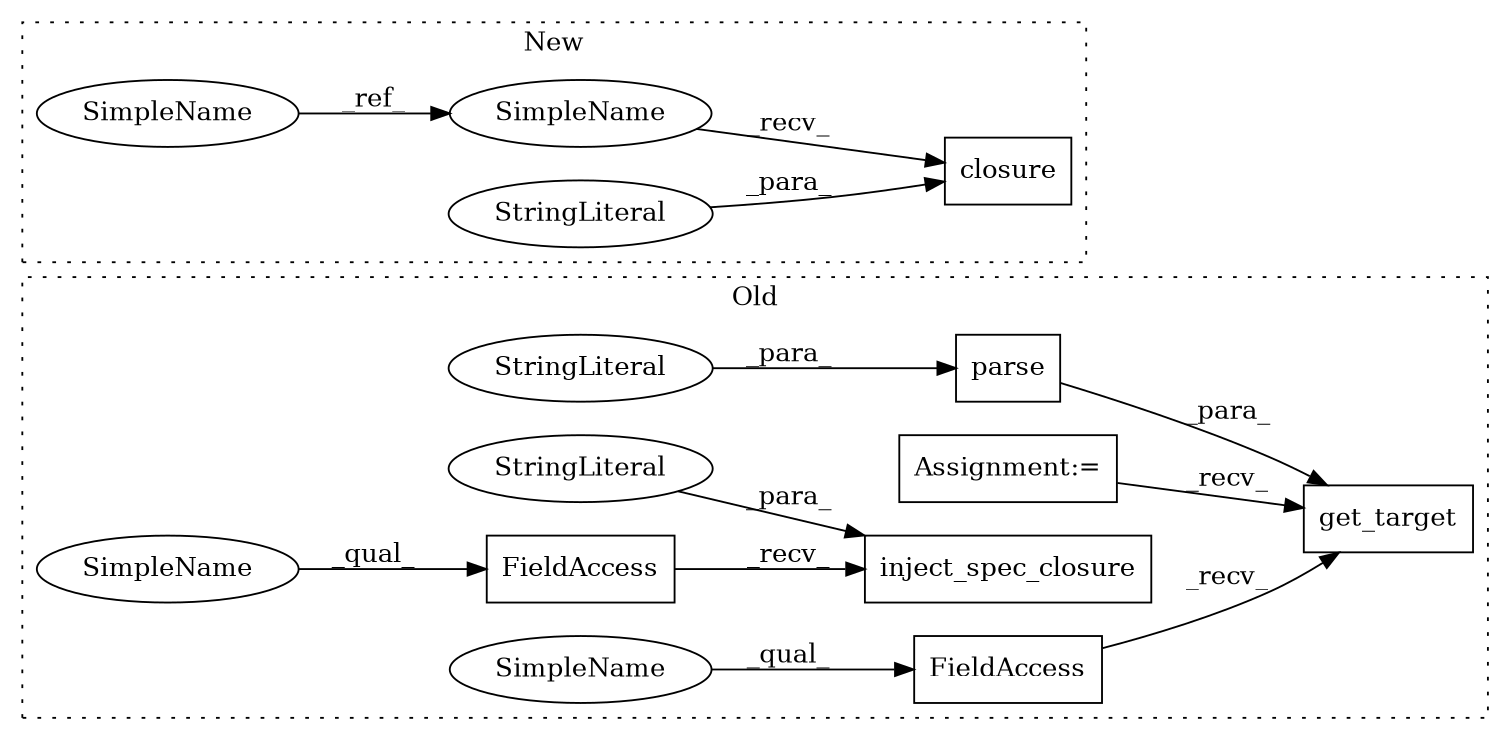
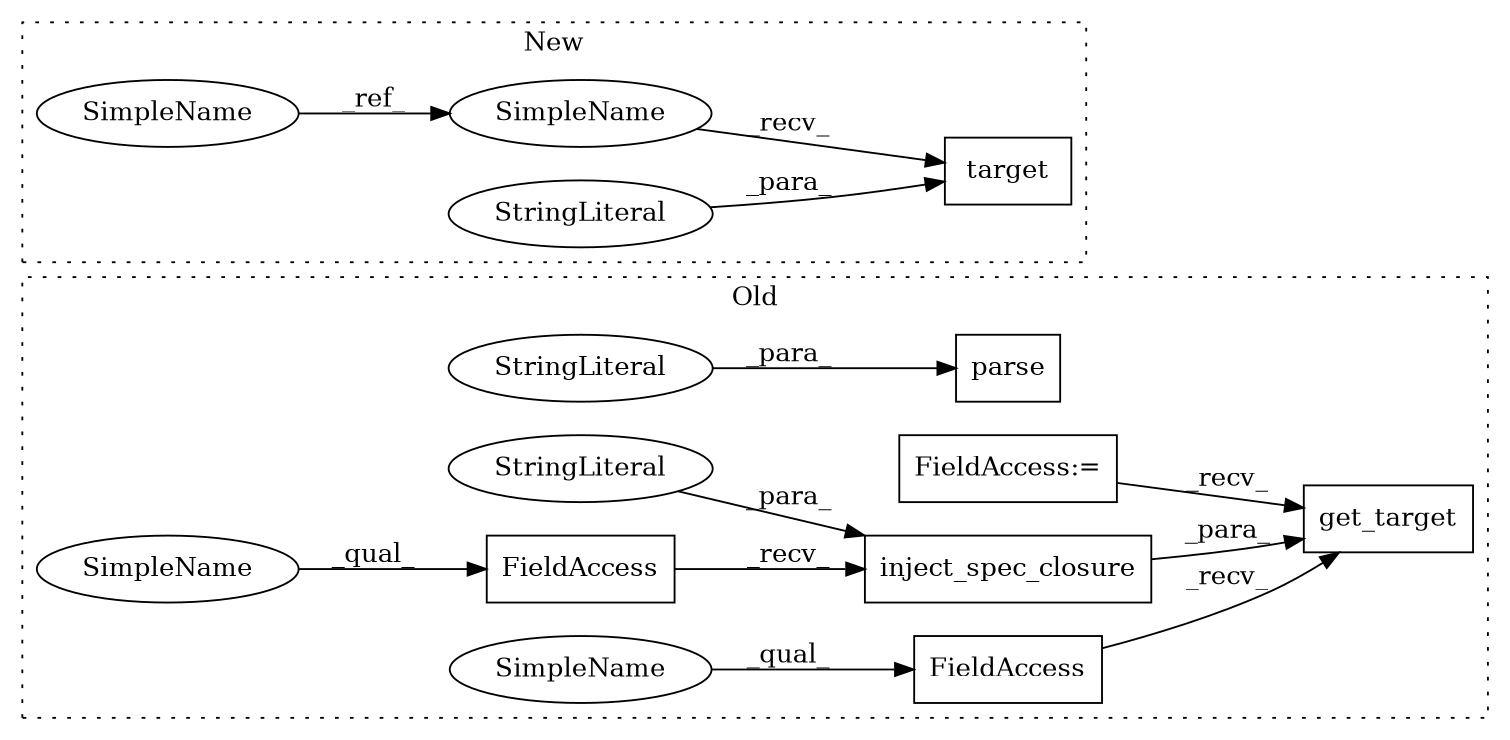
node "closure": label "closure" -> "target"
edge "parse" -> "get_target": now "inject_spec_closure" -> "get_target"
node "Assignment:=": label "Assignment:=" -> "FieldAccess:="
